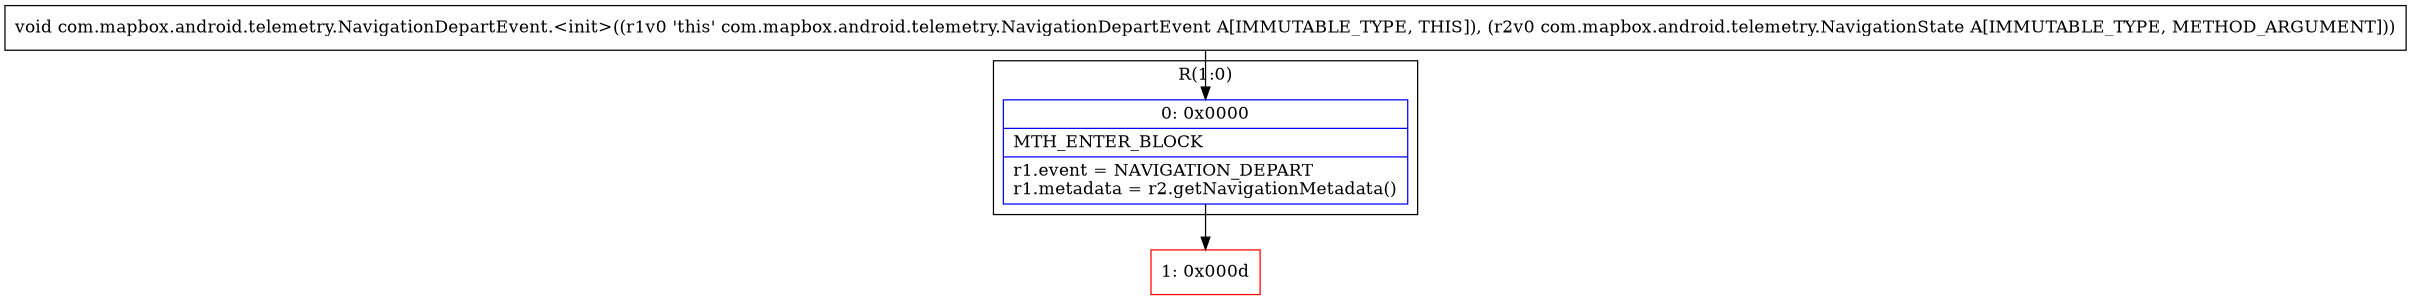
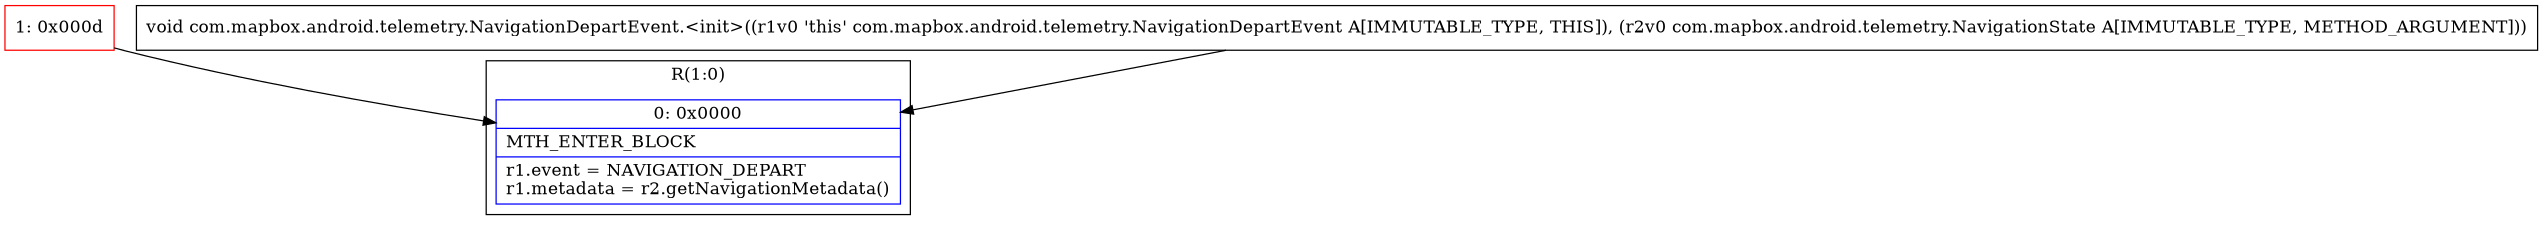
edge "0: 0x0000" -> "1: 0x000d": reversed
